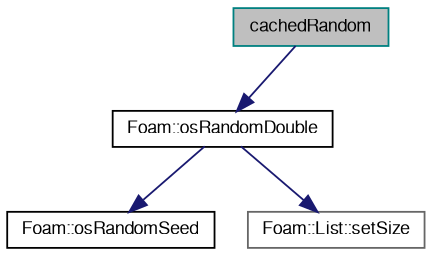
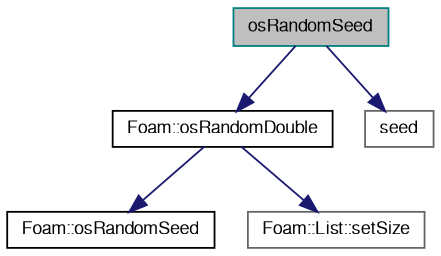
node "cachedRandom": label "cachedRandom" -> "osRandomSeed"
node "seed": added
